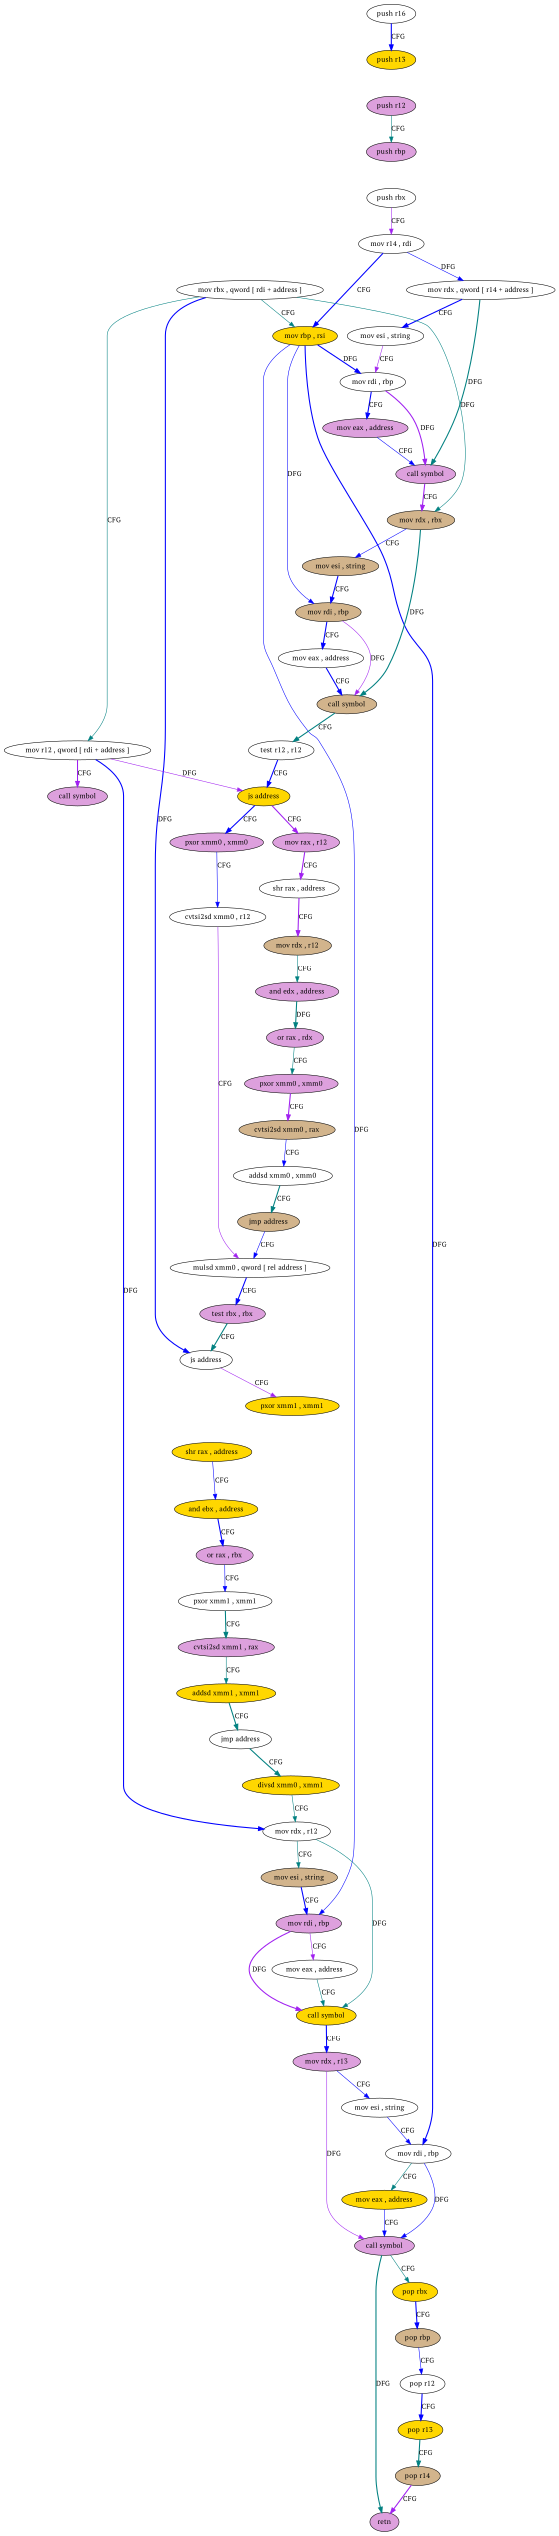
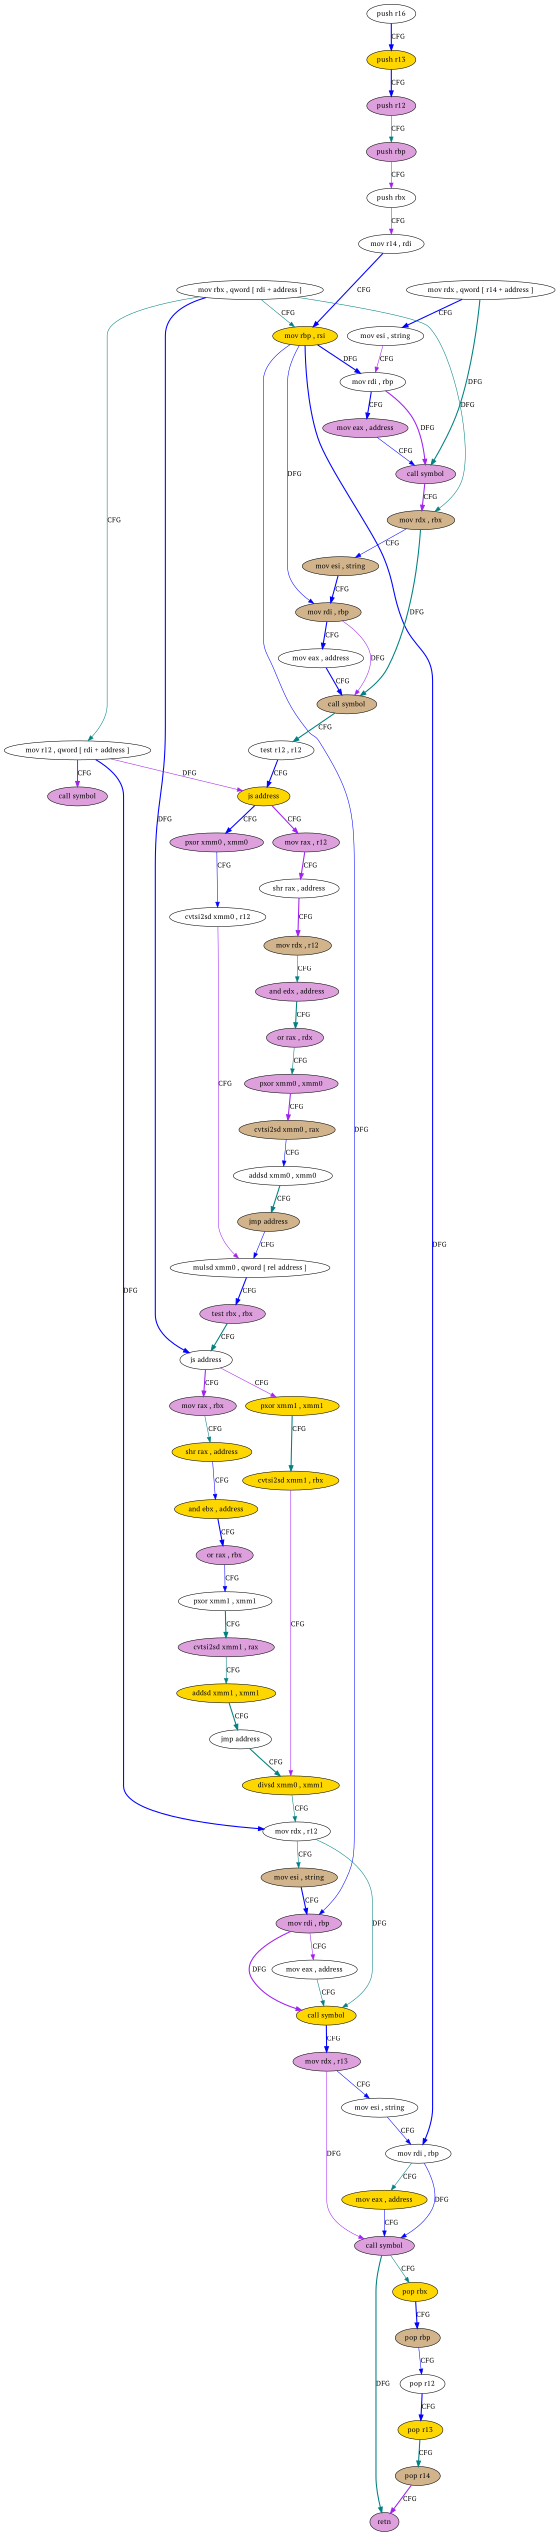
edge "push r13" -> "push r12": added, label "CFG"
edge "push rbp" -> "push rbx": added, label "CFG"
edge "mov r14 , rdi" -> "mov rdx , qword [ r14 + address ]": removed, label "DFG"
edge "and edx , address" -> "or rax , rdx": label "DFG" -> "CFG"
node "mov rax , rbx": added
node "cvtsi2sd xmm1 , rbx": added
